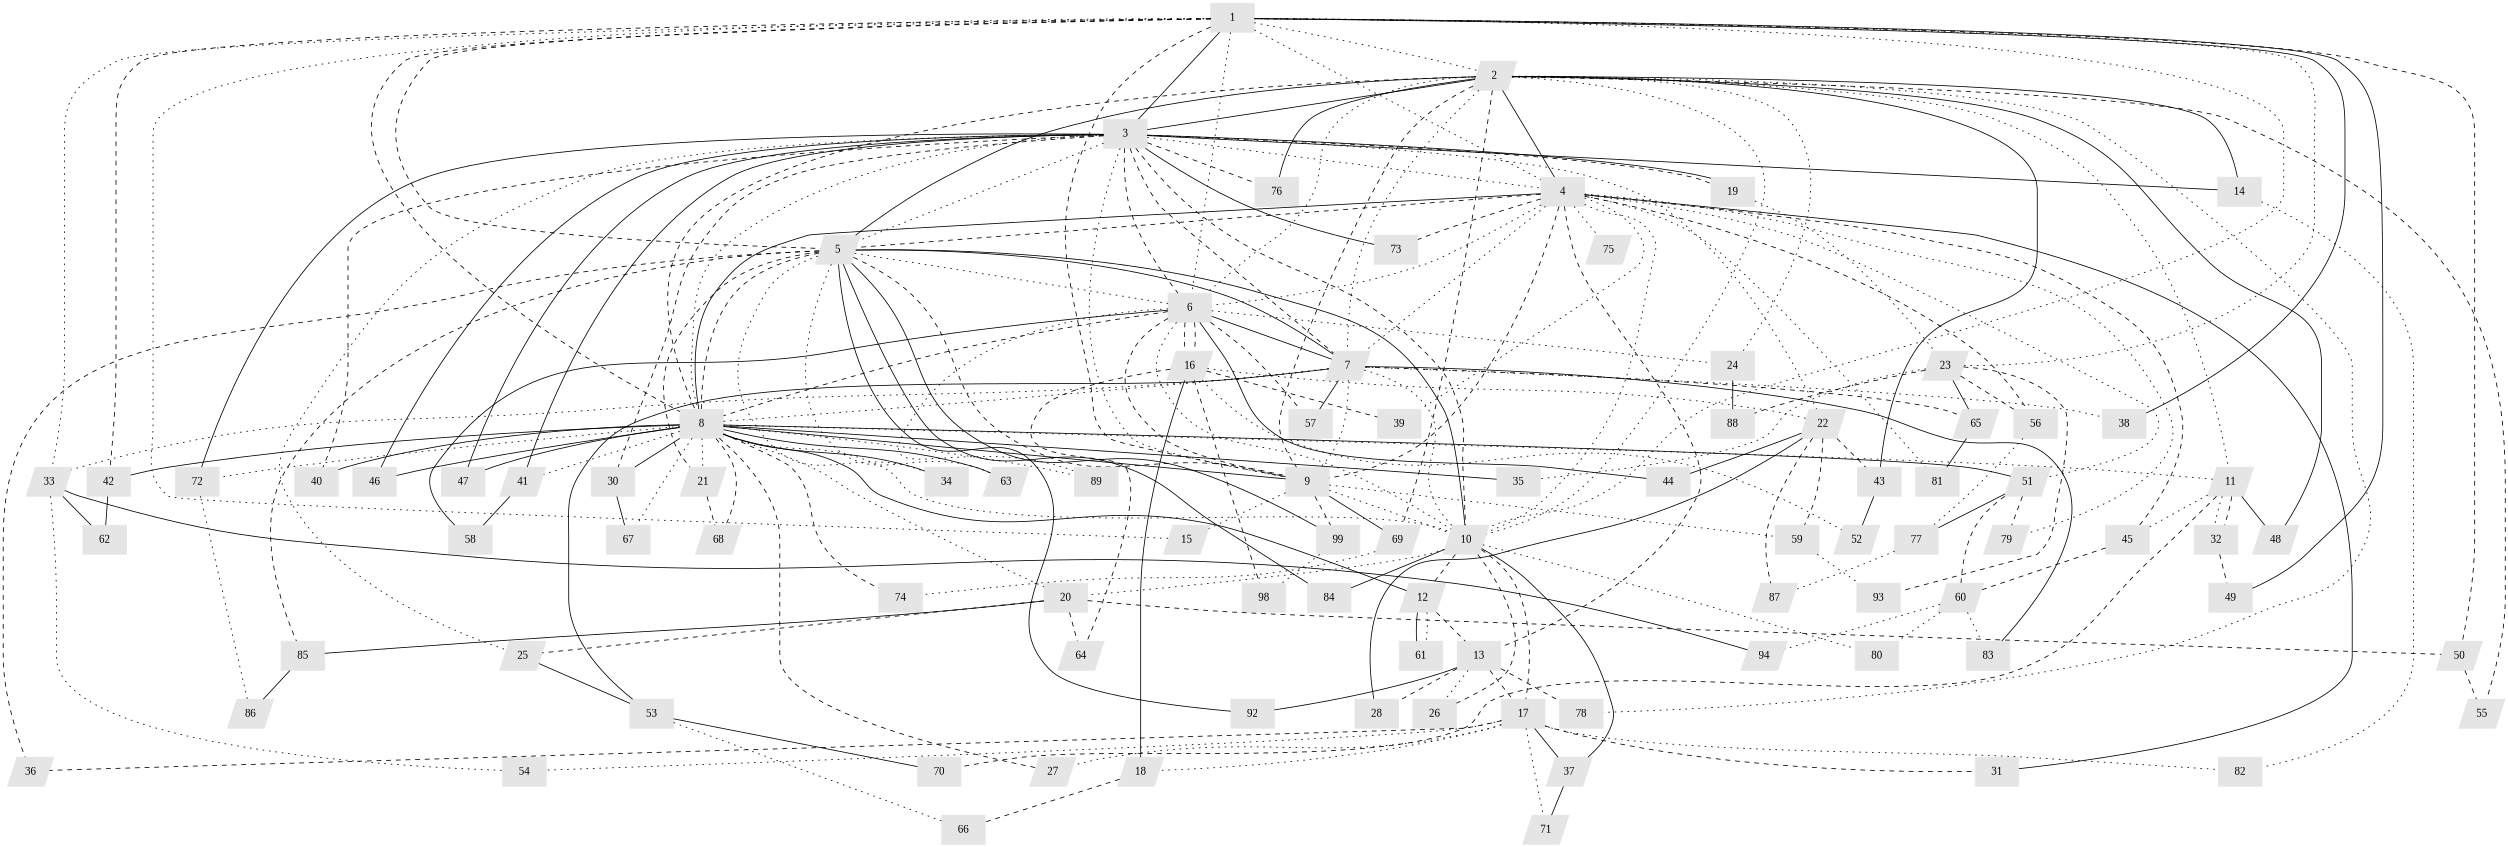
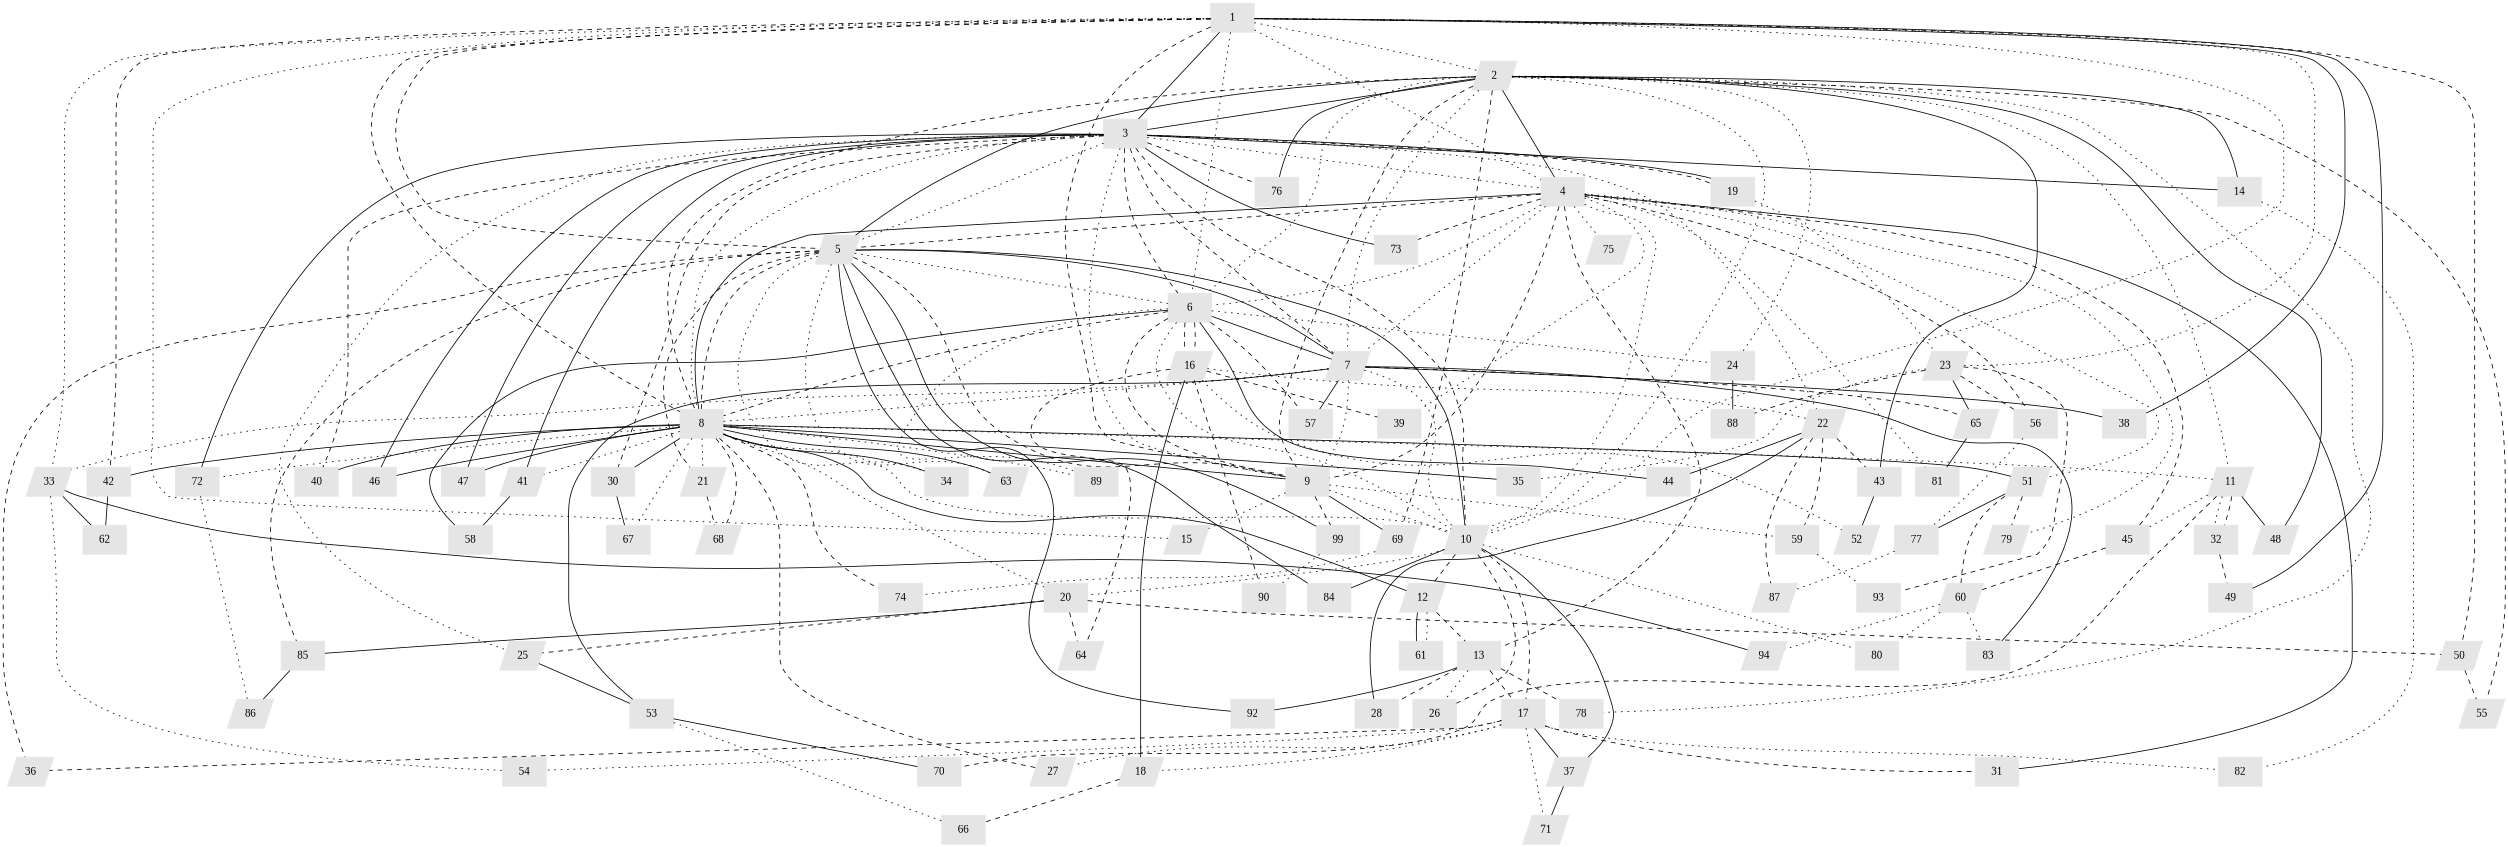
edge "7" -- "38": style dotted -> solid
node "98": label "98" -> "90"
